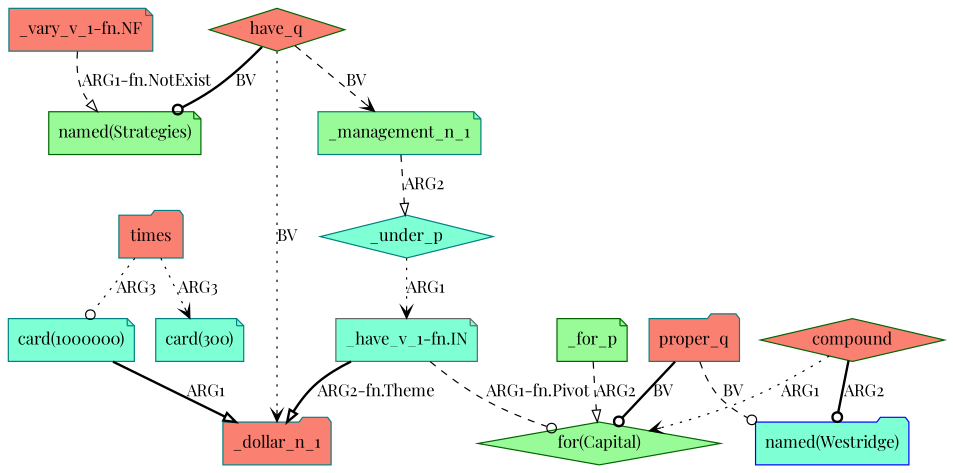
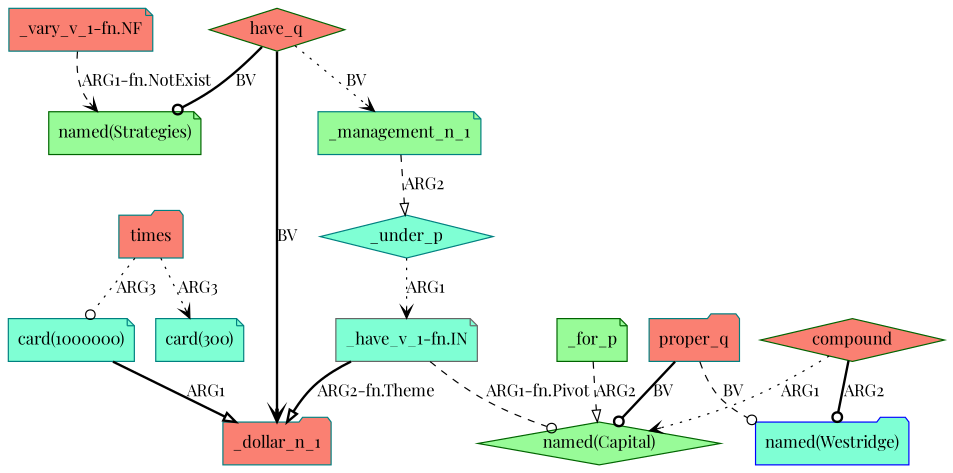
edge "have_q" -> "_management_n_1": style dashed -> dotted
edge "_vary_v_1-fn.NF" -> "named(Strategies)": arrowhead onormal -> vee
edge "have_q" -> "_dollar_n_1": style dotted -> bold
node "for(Capital)": label "for(Capital)" -> "named(Capital)"
